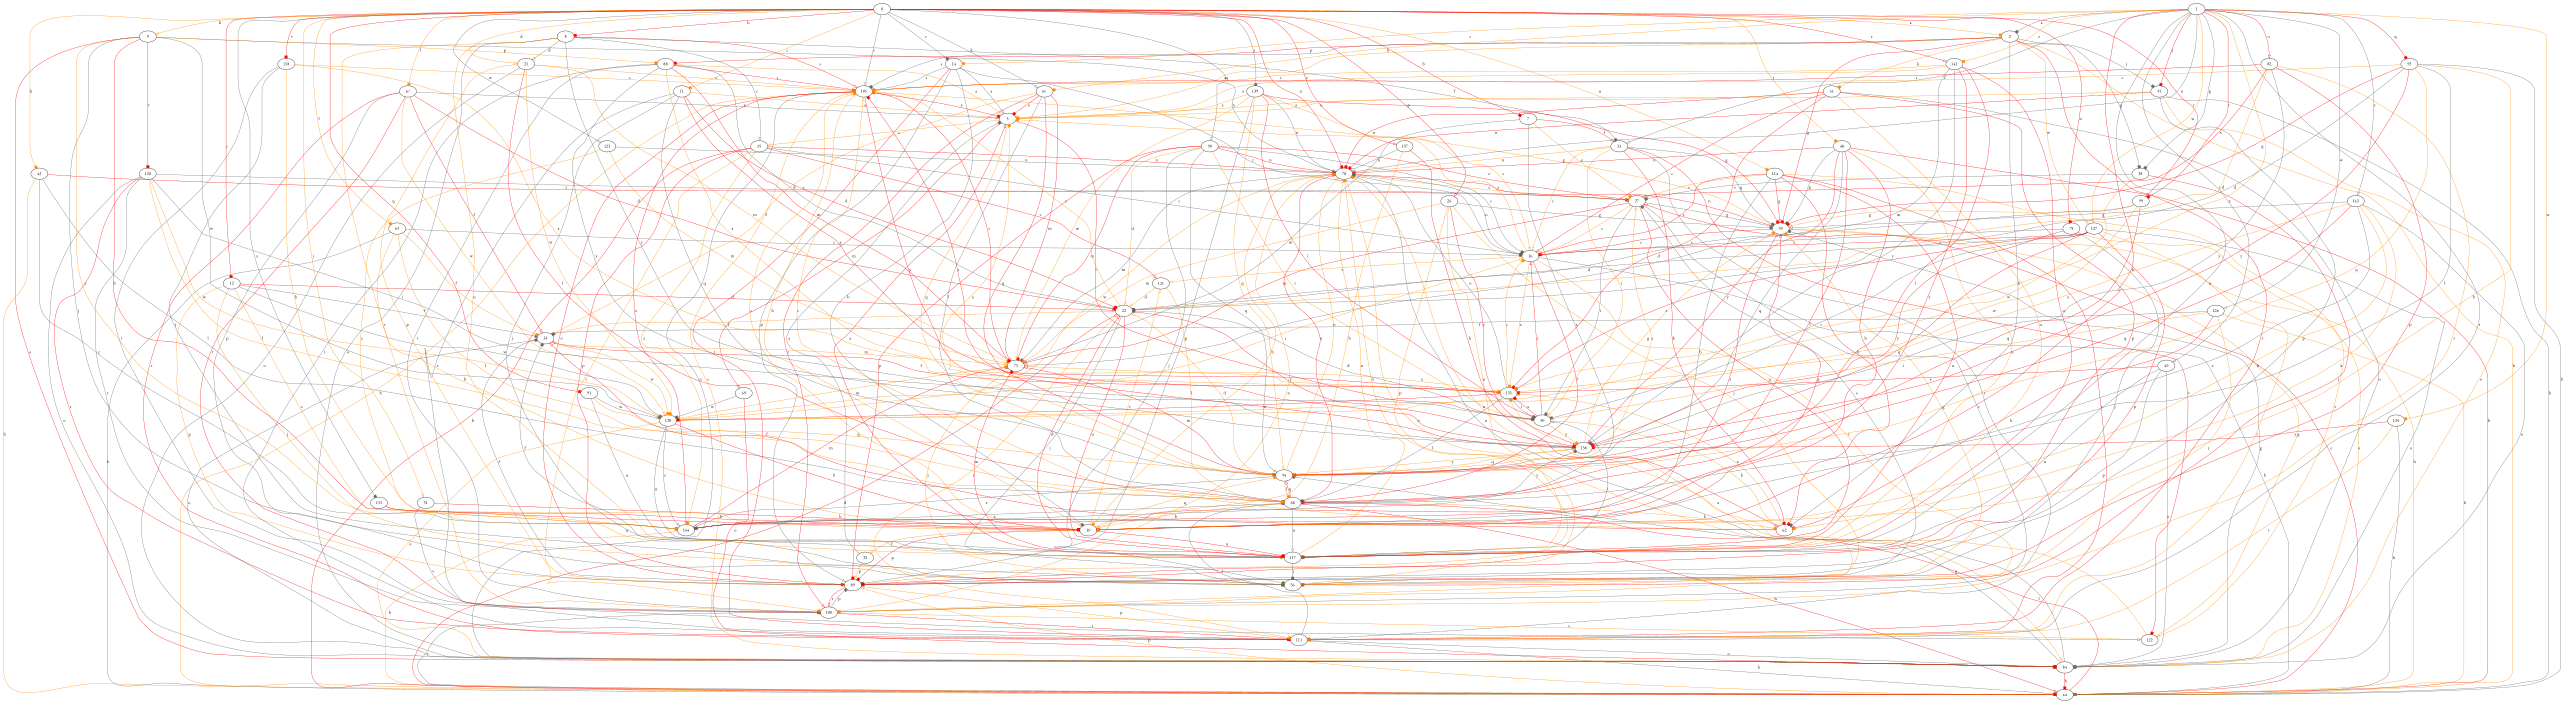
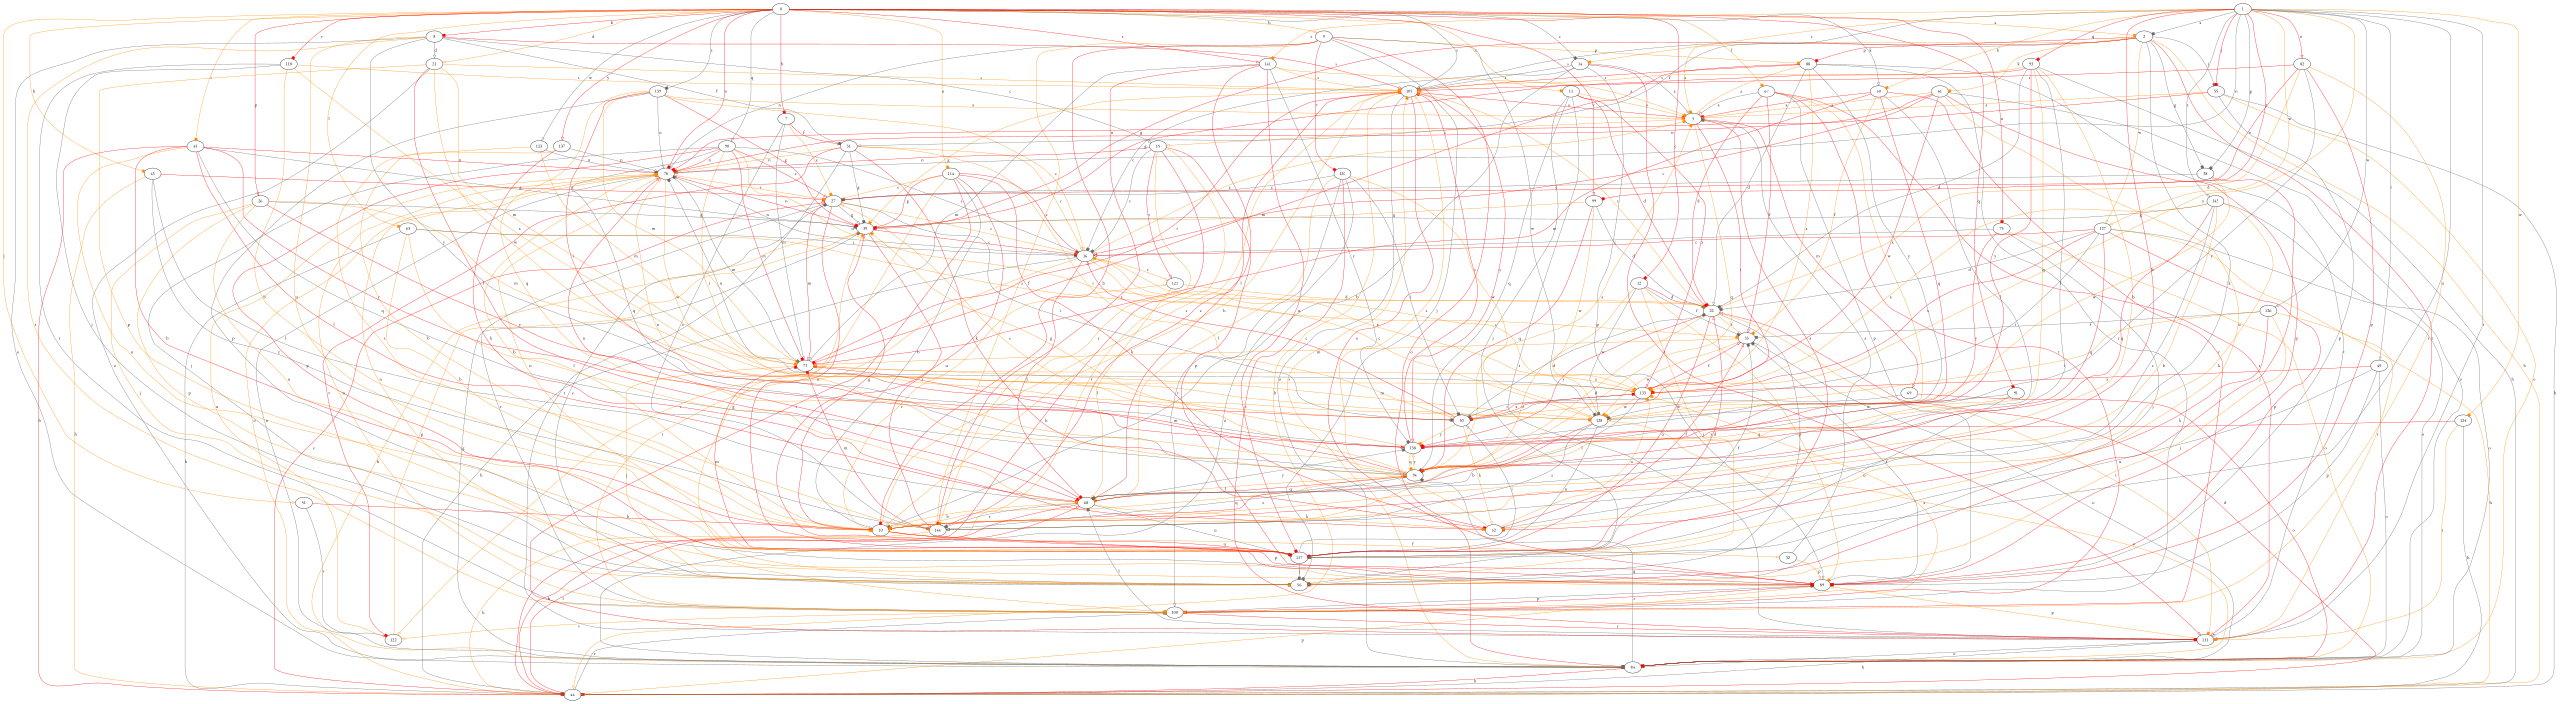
edge "133" -> "128": color red -> darkorange
node "131": removed
